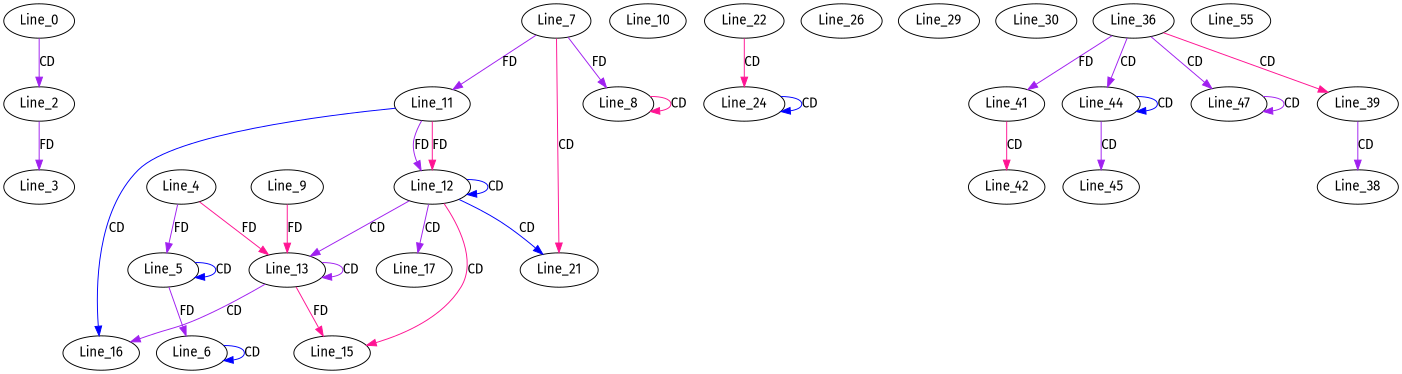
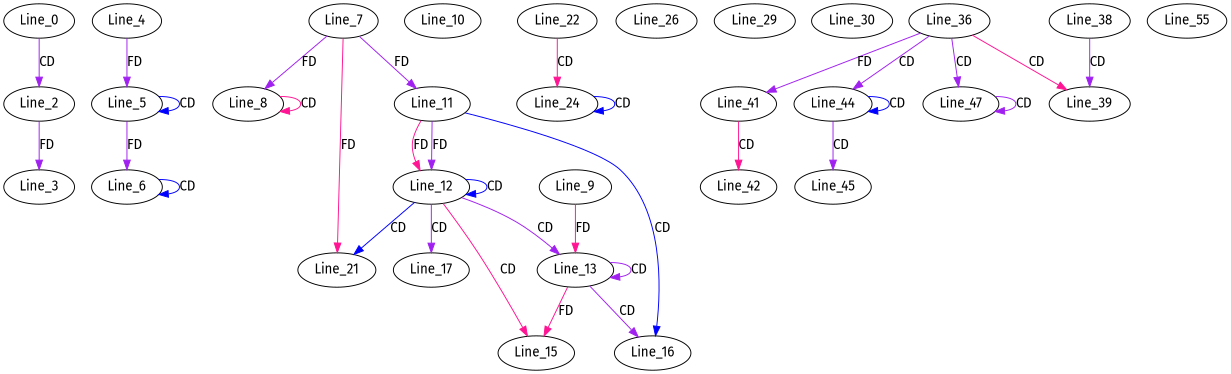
edge "Line_39" -> "Line_38": reversed
edge "Line_7" -> "Line_21": label "CD" -> "FD"
edge "Line_4" -> "Line_13": removed, label "FD"
